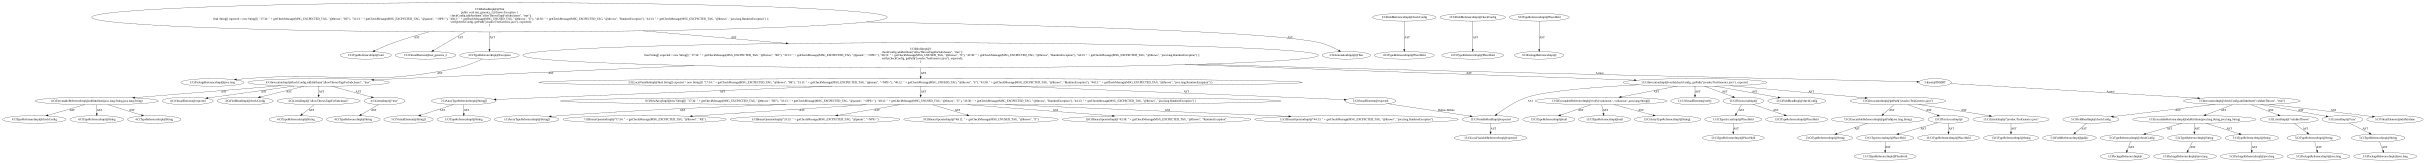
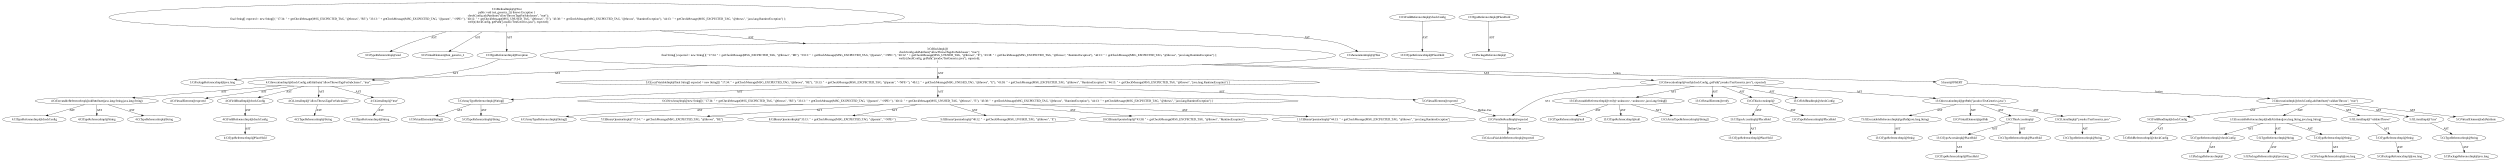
edge "4:CtFieldReadImpl@checkConfig" -> "4:CtFieldReferenceImpl@checkConfig": added, label "AST"
edge "5:CtVirtualElement@expected" -> "13:CtVariableReadImpl@expected": label "Define-Define" -> "Define-Use"
node "13:CtVirtualElement@getPath": added
edge "13:CtVariableReadImpl@expected" -> "13:CtLocalVariableReferenceImpl@expected": label "AST" -> "Define-Use"
node "5:CtFieldReferenceImpl@public": label "5:CtFieldReferenceImpl@public" -> "5:CtFieldReferenceImpl@checkConfig"
